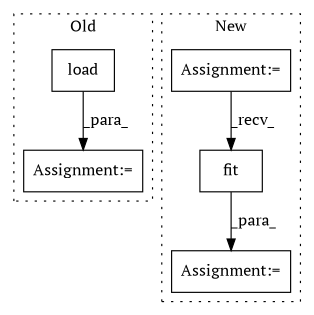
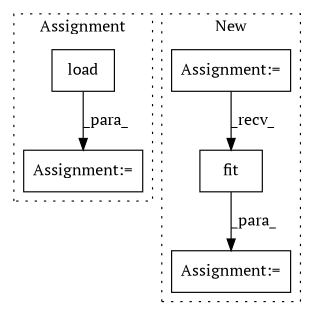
cluster "Old": label "Old" -> "Assignment"
